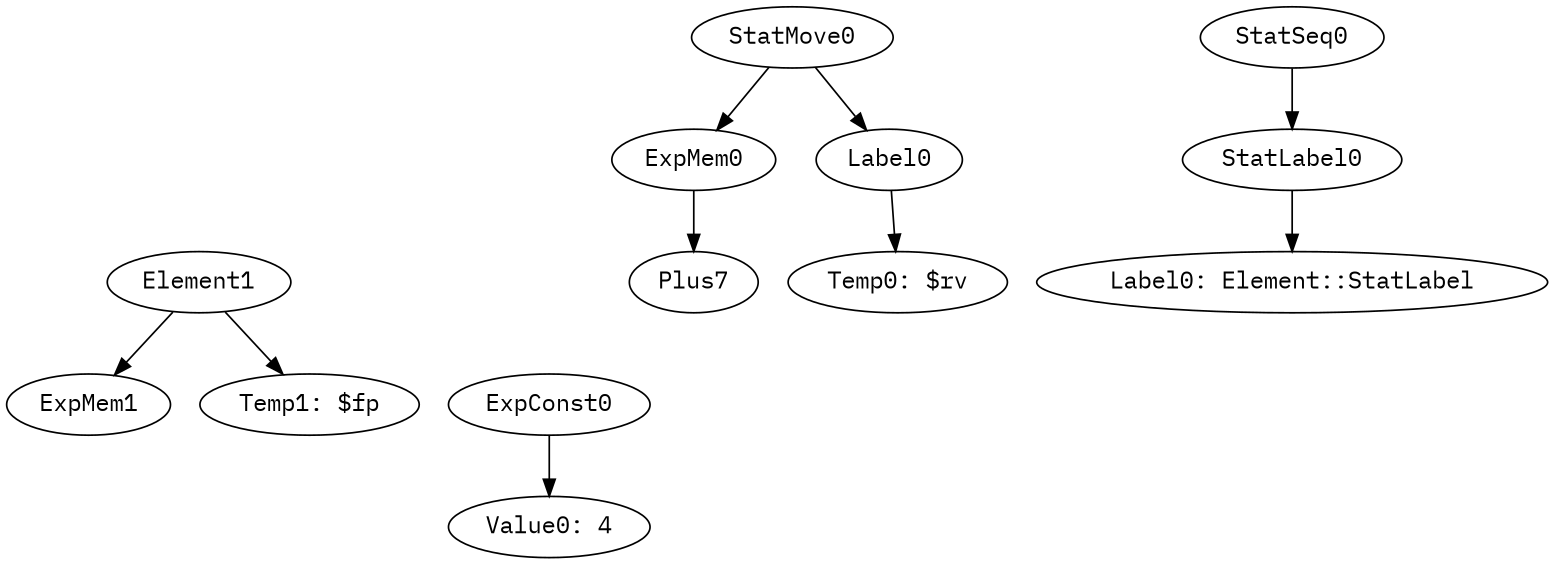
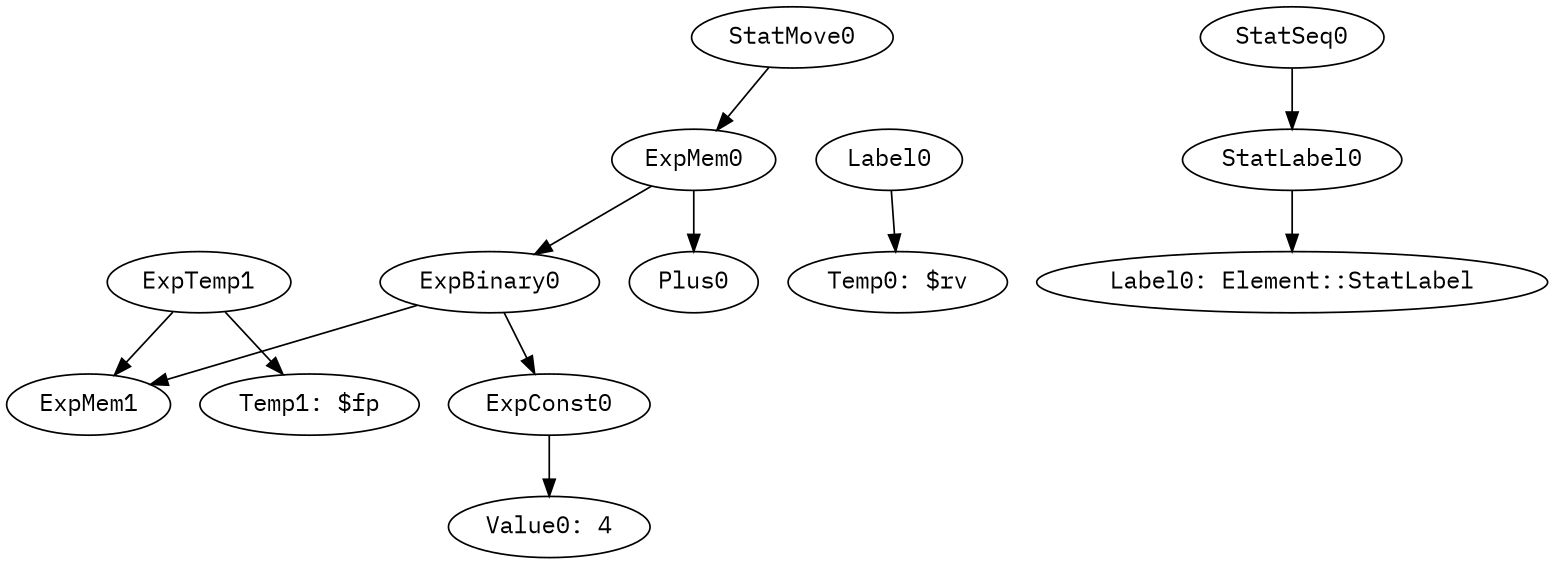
edge "StatMove0" -> "Label0": removed
node "Element1": label "Element1" -> "ExpTemp1"
node "ExpBinary0": added
node "Plus7": label "Plus7" -> "Plus0"
